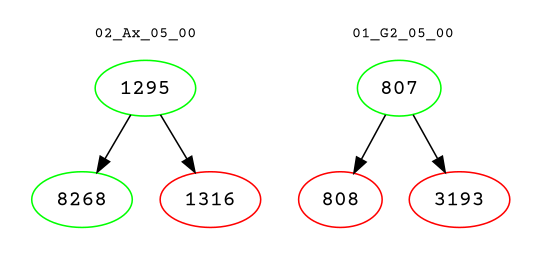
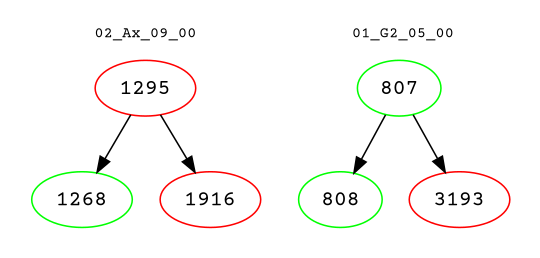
cluster "02_Ax_05_00": label "02_Ax_05_00" -> "02_Ax_09_00"
node "1295": color green -> red
node "8268": label "8268" -> "1268"
node "1316": label "1316" -> "1916"
node "808": color red -> green
